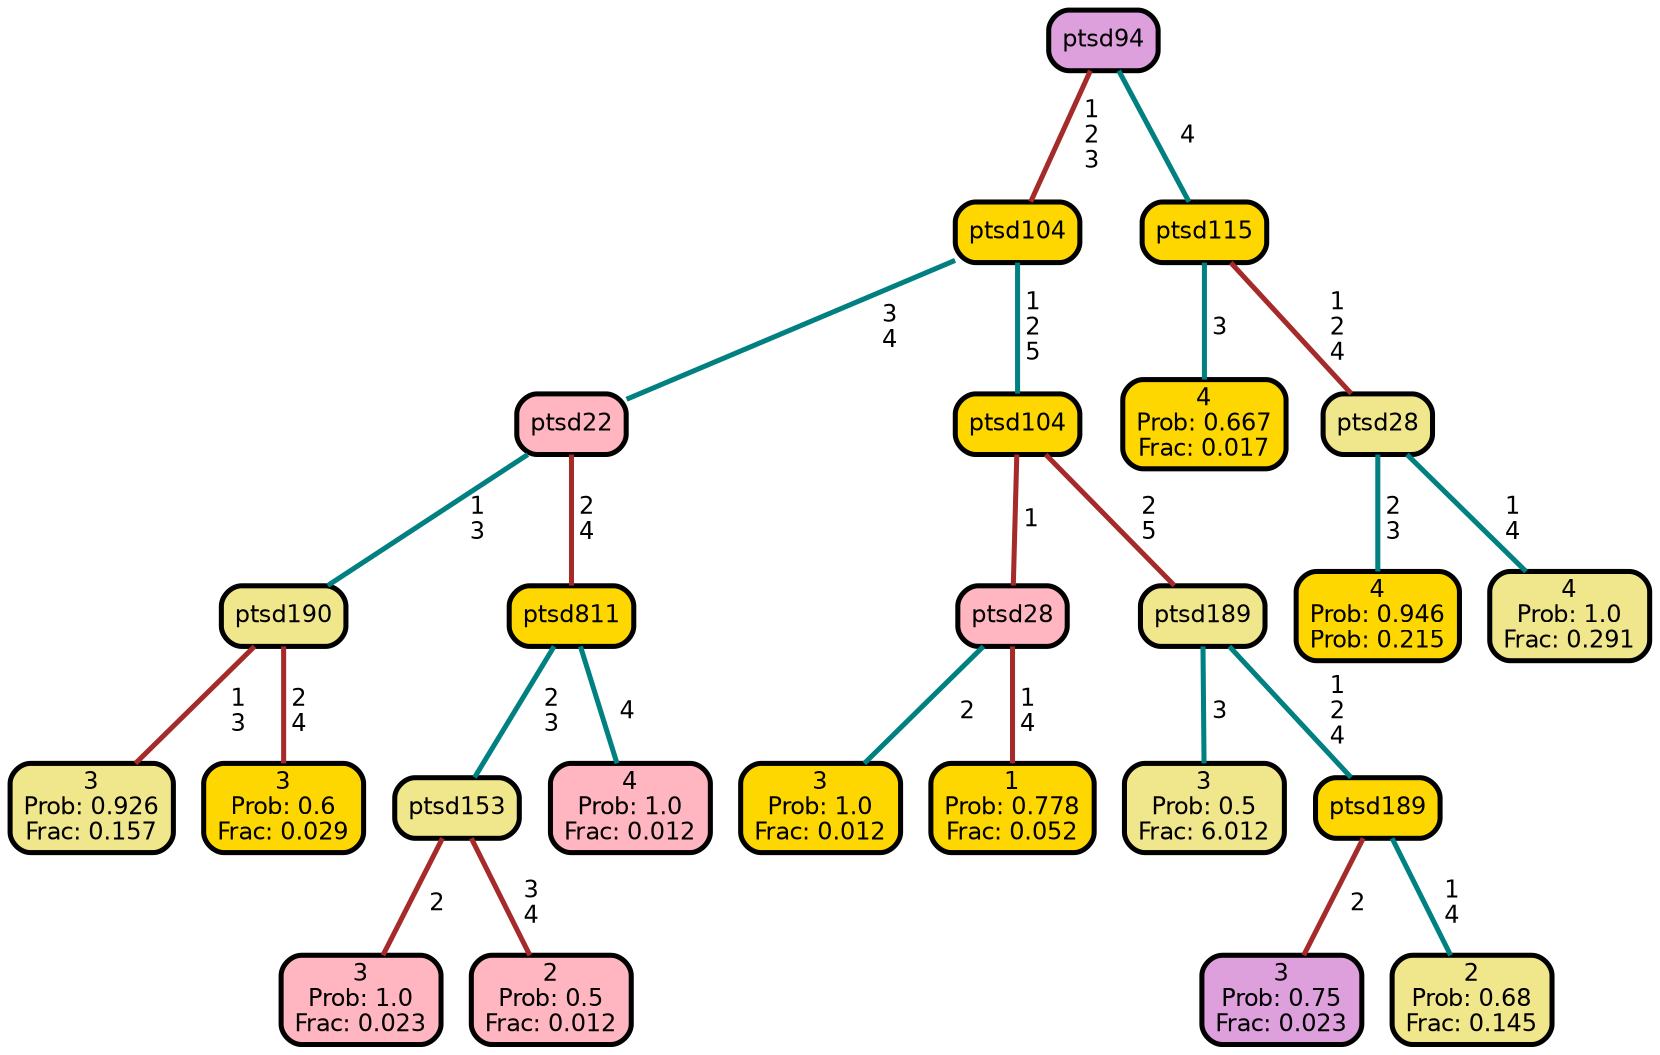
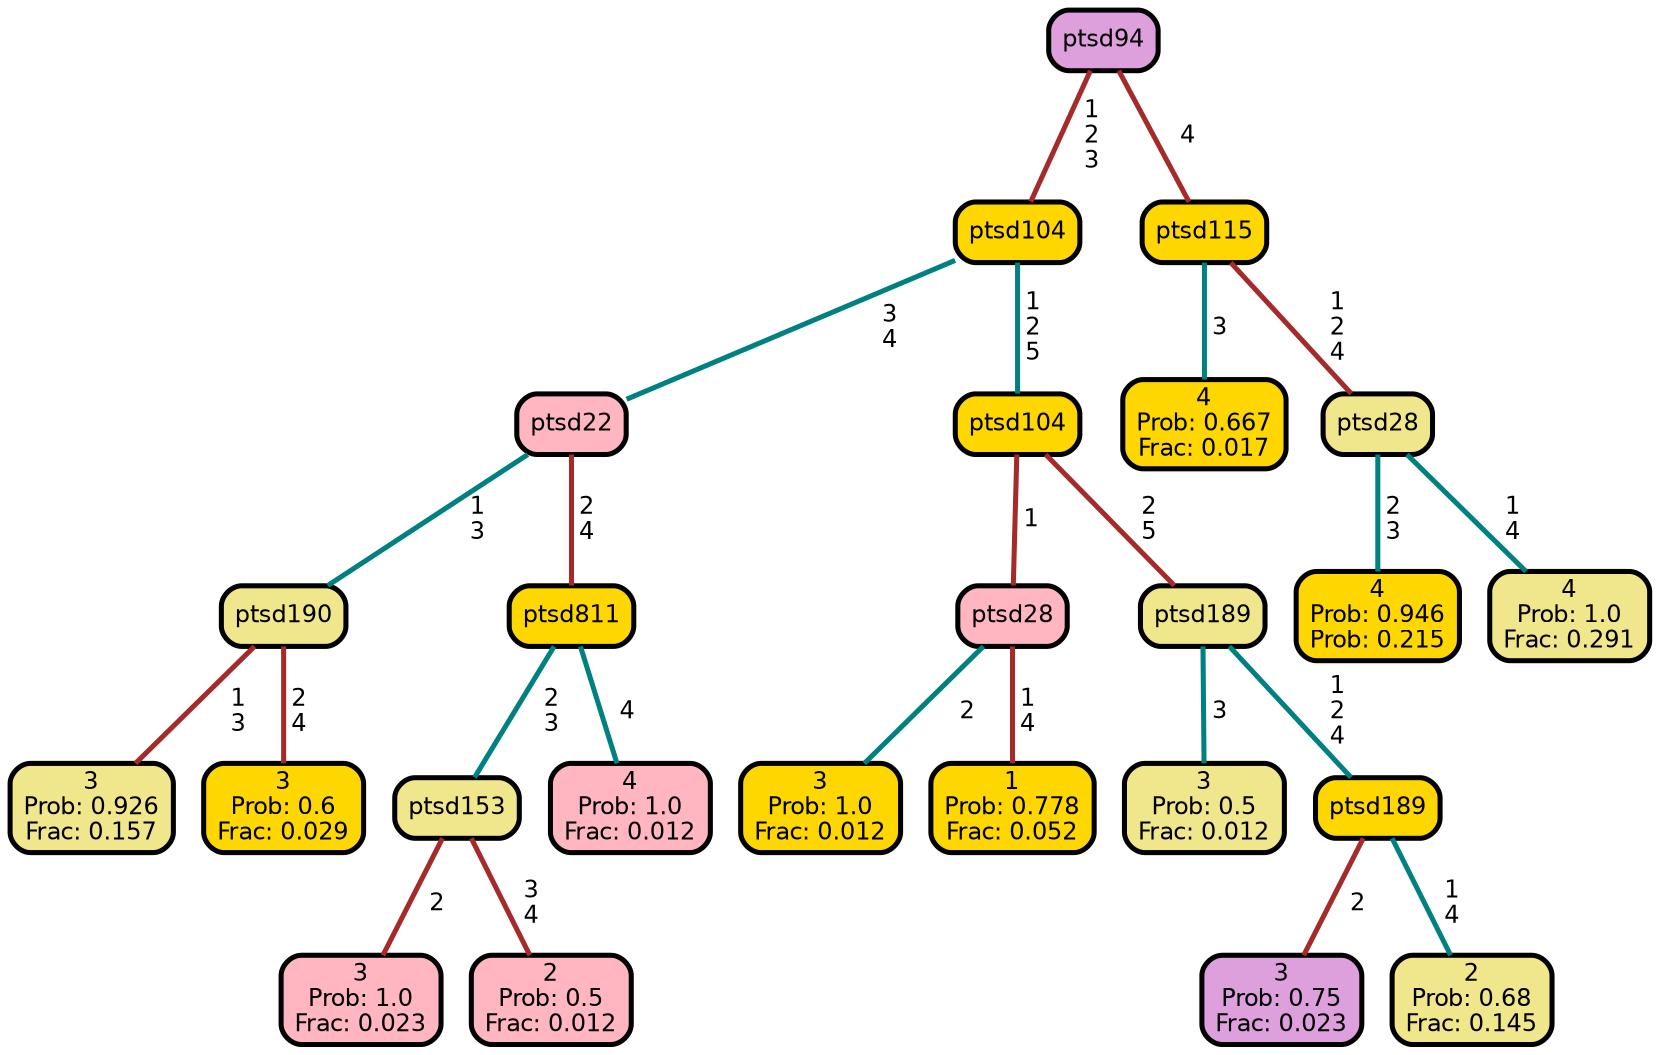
edge "ptsd94" -- "ptsd115": color teal -> brown
node "3 Prob: 0.5 Frac: 6.012": label "3 Prob: 0.5 Frac: 6.012" -> "3 Prob: 0.5 Frac: 0.012"
